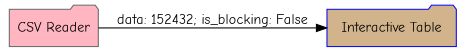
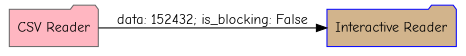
node "Interactive Table": label "Interactive Table" -> "Interactive Reader"
